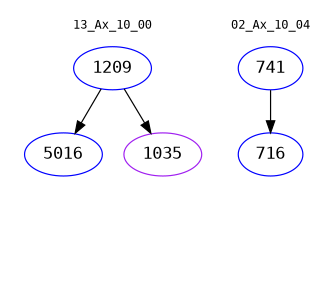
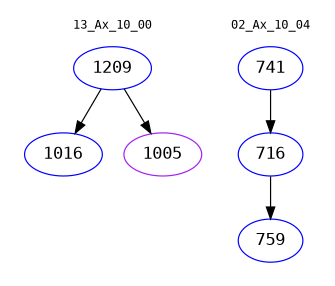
node "5016": label "5016" -> "1016"
node "1035": label "1035" -> "1005"
node "759": added
